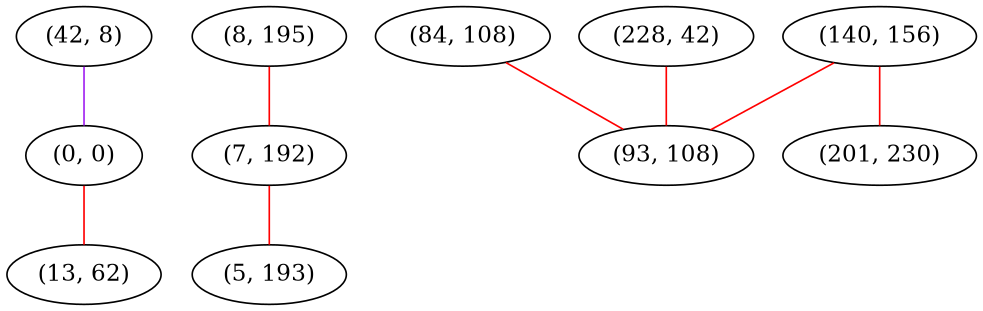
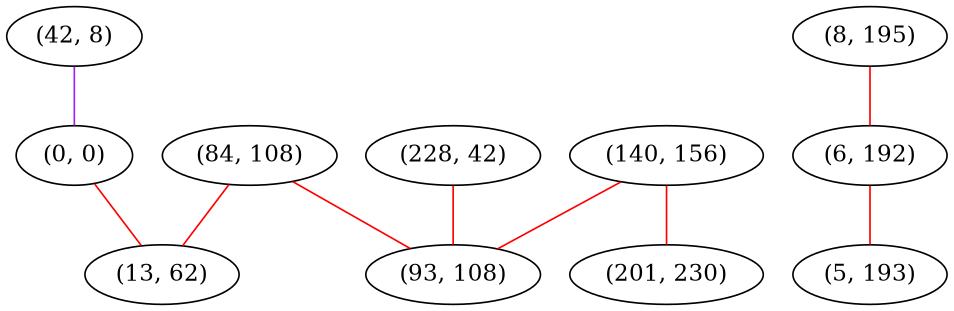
node "(7, 192)": label "(7, 192)" -> "(6, 192)"
edge "(84, 108)" -- "(13, 62)": added
